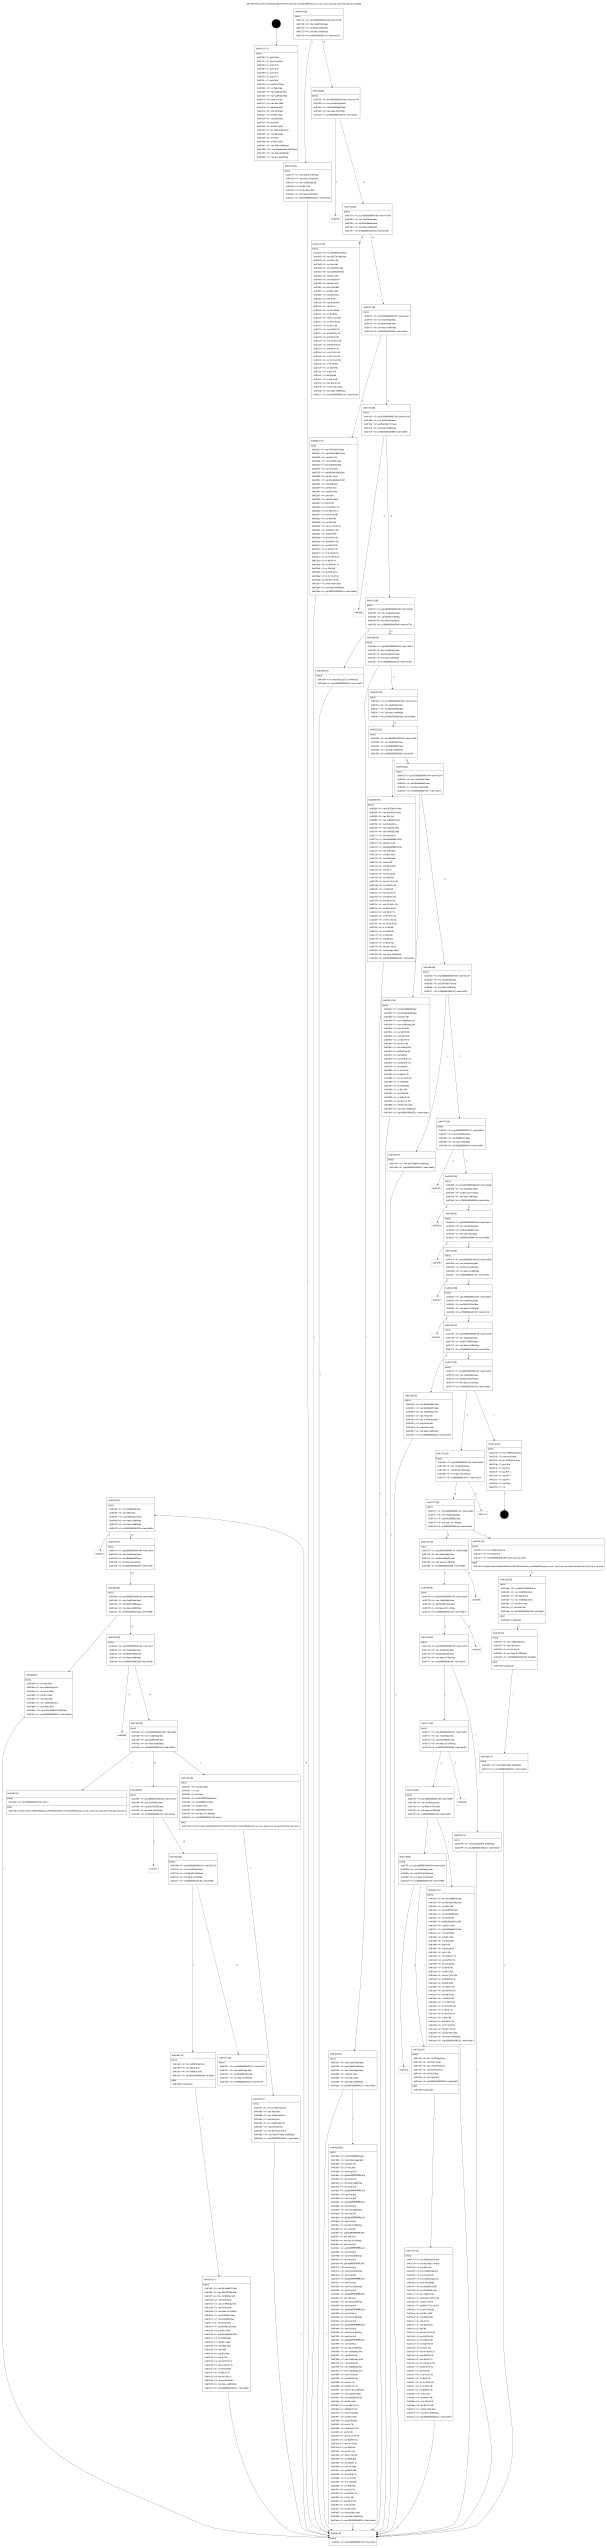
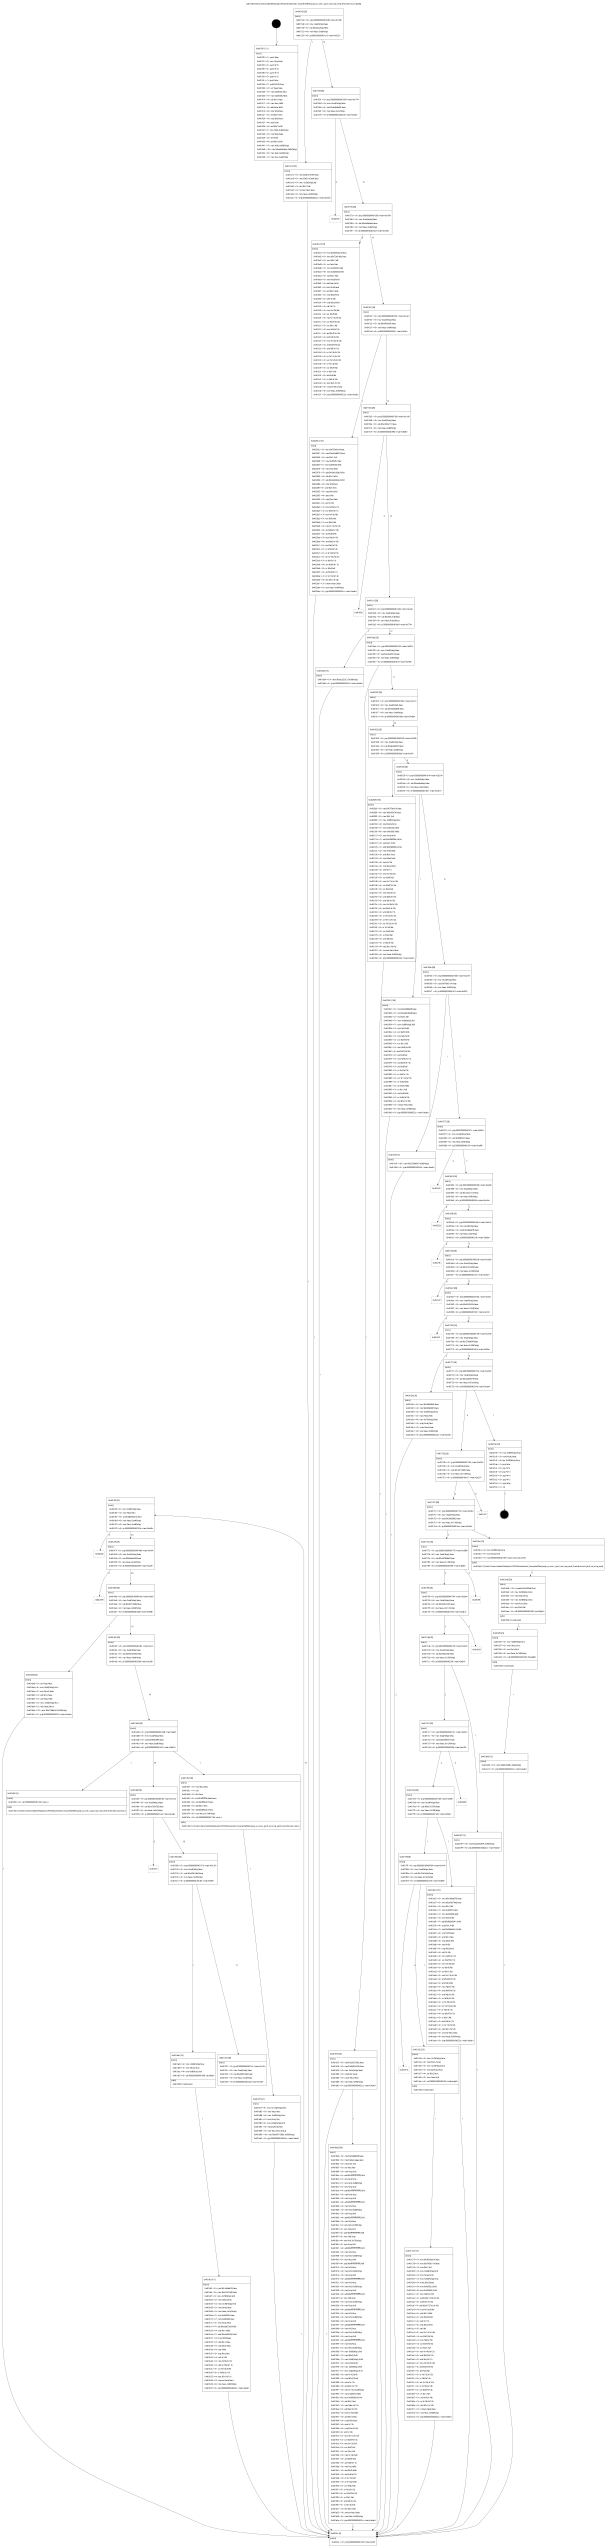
node "0x402039": added
node "0x402048": removed
